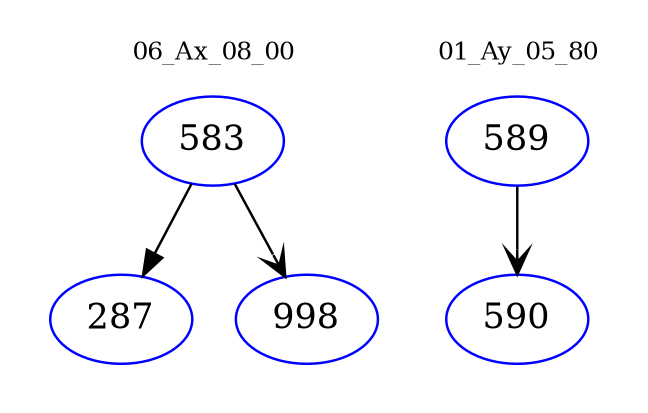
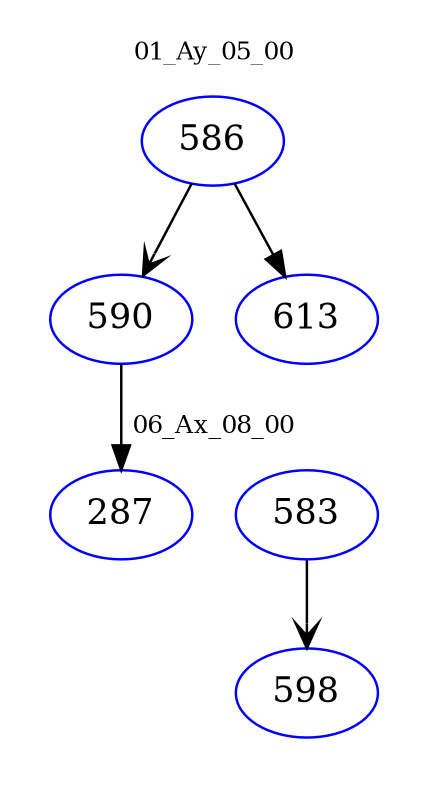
cluster "01_Ay_05_80": label "01_Ay_05_80" -> "01_Ay_05_00"
node "589": label "589" -> "586"
edge "583" -> "287": now "590" -> "287"
node "998": label "998" -> "598"
node "613": added
